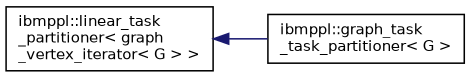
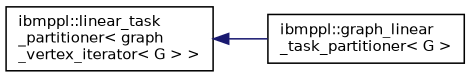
node "ibmppl::graph_task _task_partitioner< G >": label "ibmppl::graph_task _task_partitioner< G >" -> "ibmppl::graph_linear _task_partitioner< G >"
